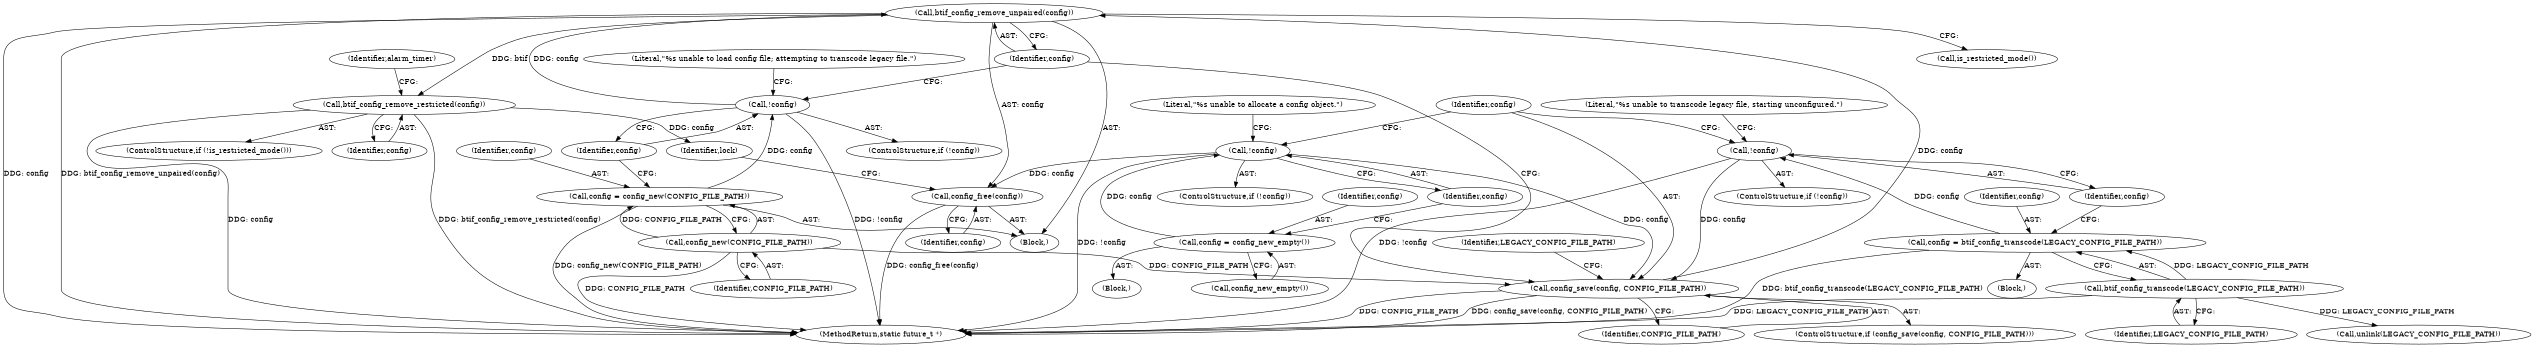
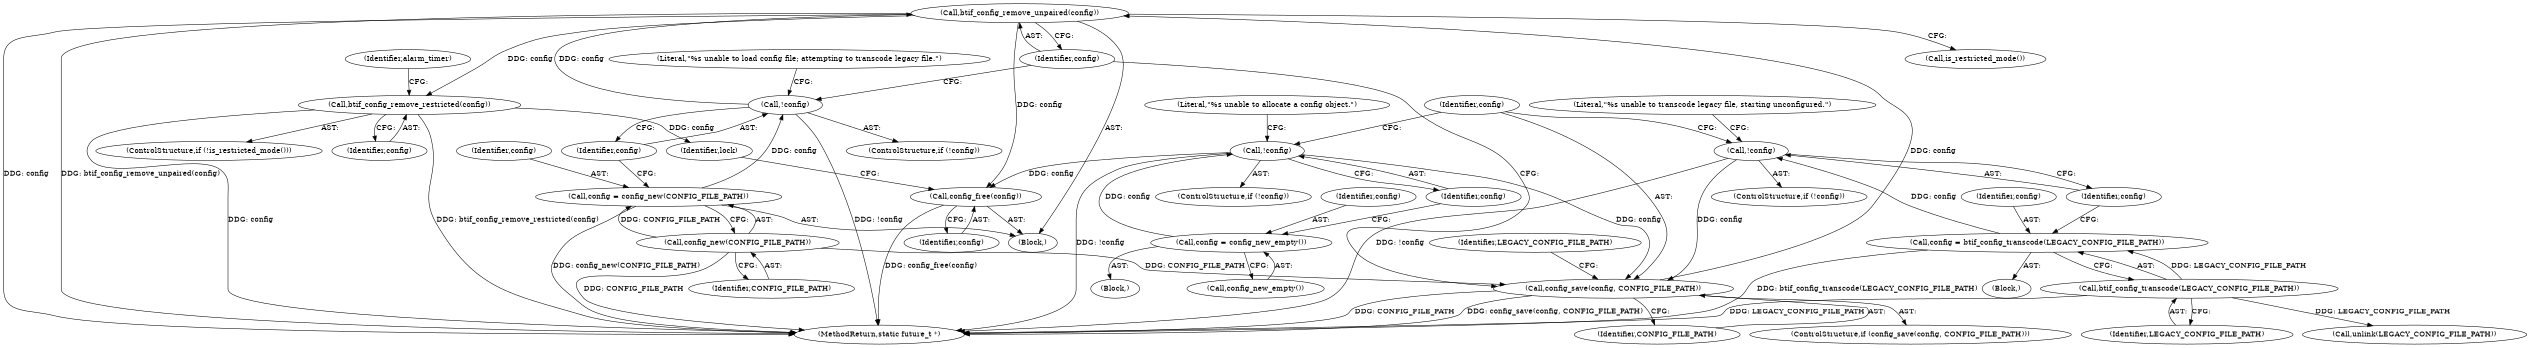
edge "(Call,btif_config_remove_unpaired(config))" -> "(Call,btif_config_remove_restricted(config))": label "DDG: btif" -> "DDG: config"
edge "(Call,btif_config_remove_unpaired(config))" -> "(Call,config_free(config))": label "AST: config" -> "DDG: config"
